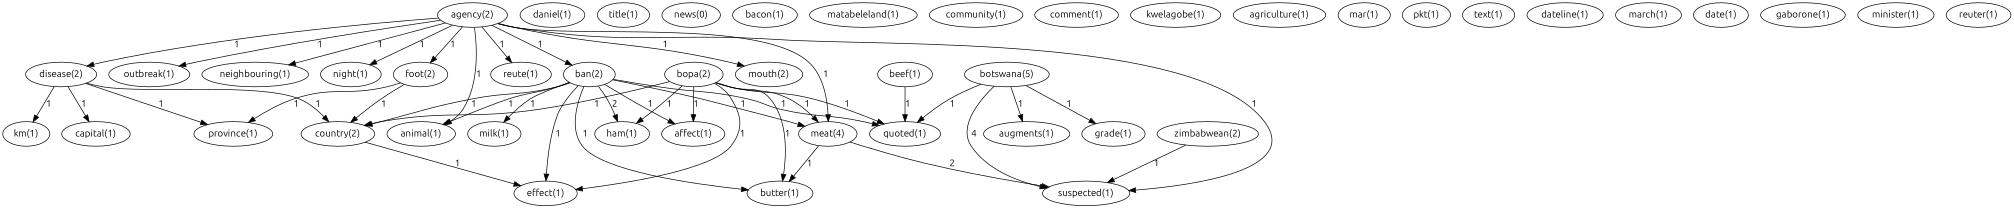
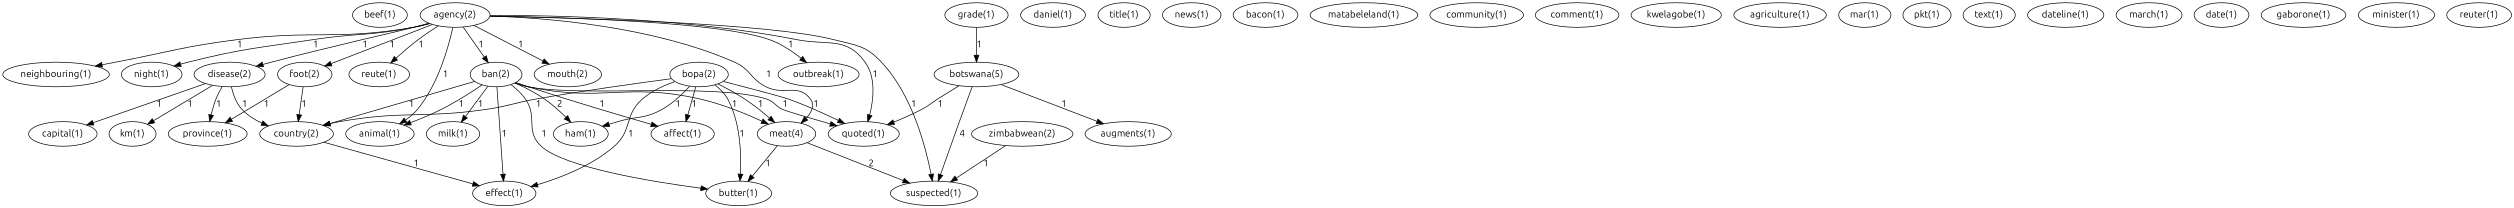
node "news(0)": label "news(0)" -> "news(1)"
edge "beef(1)" -> "quoted(1)": now "agency(2)" -> "quoted(1)"
edge "botswana(5)" -> "grade(1)": reversed
